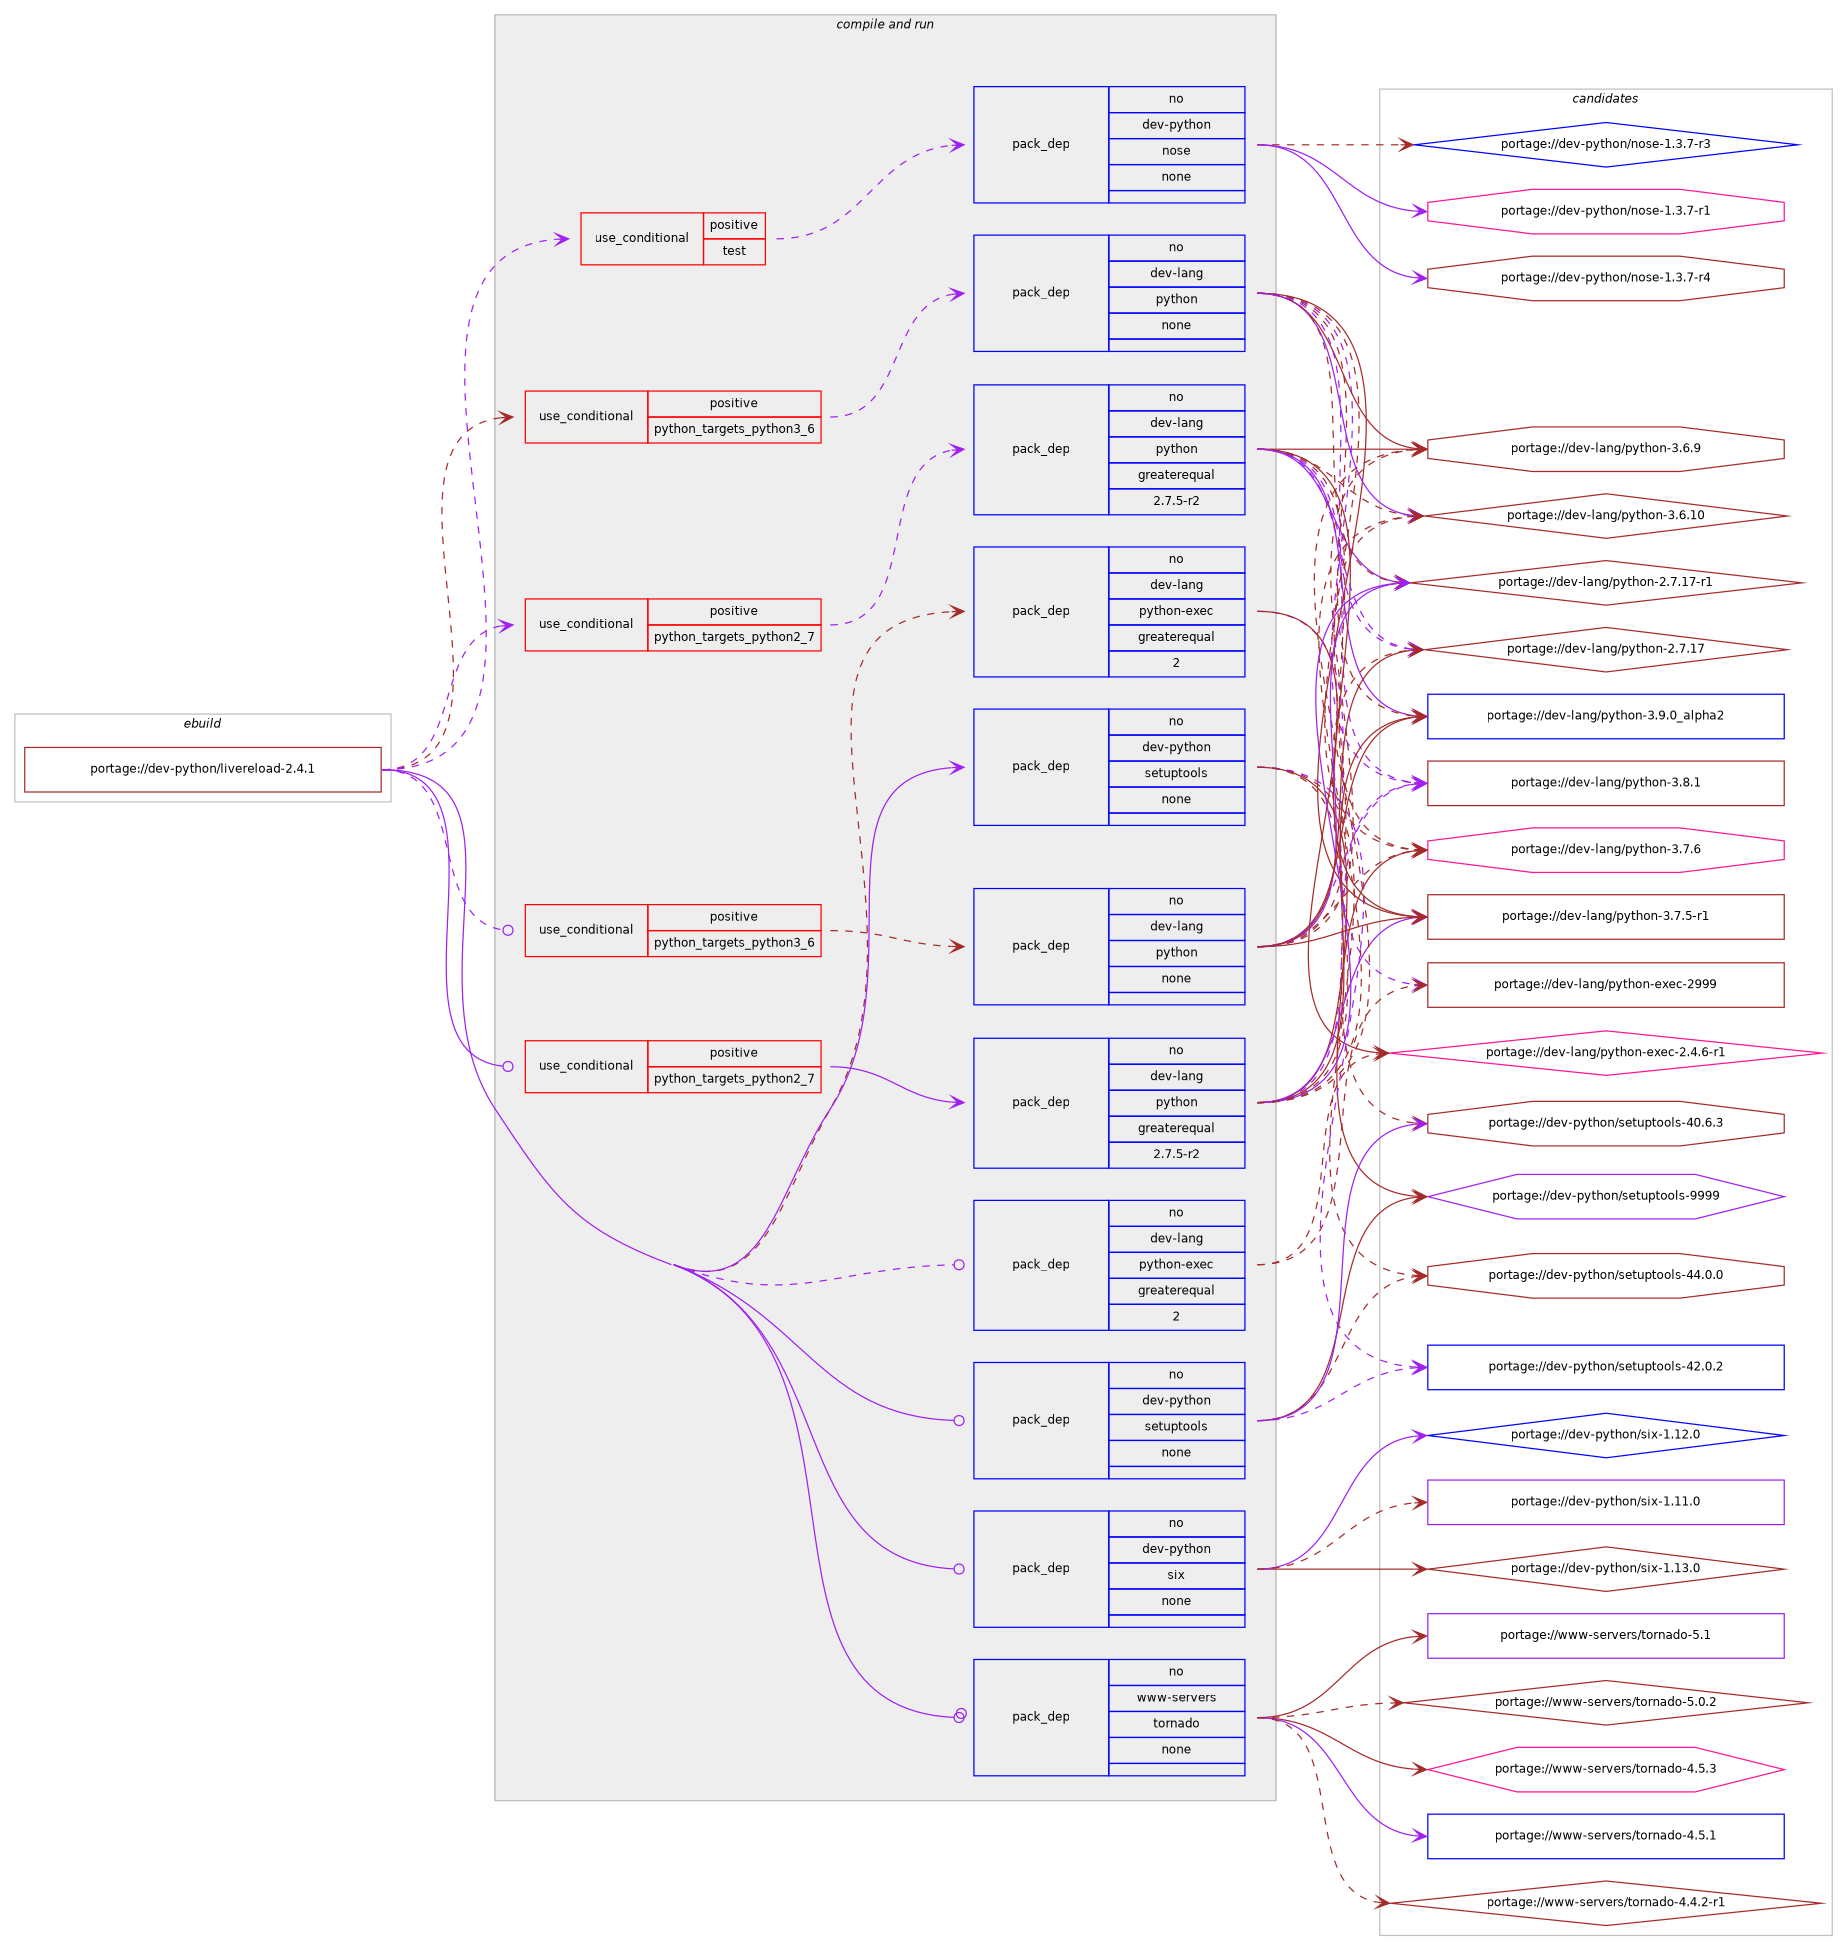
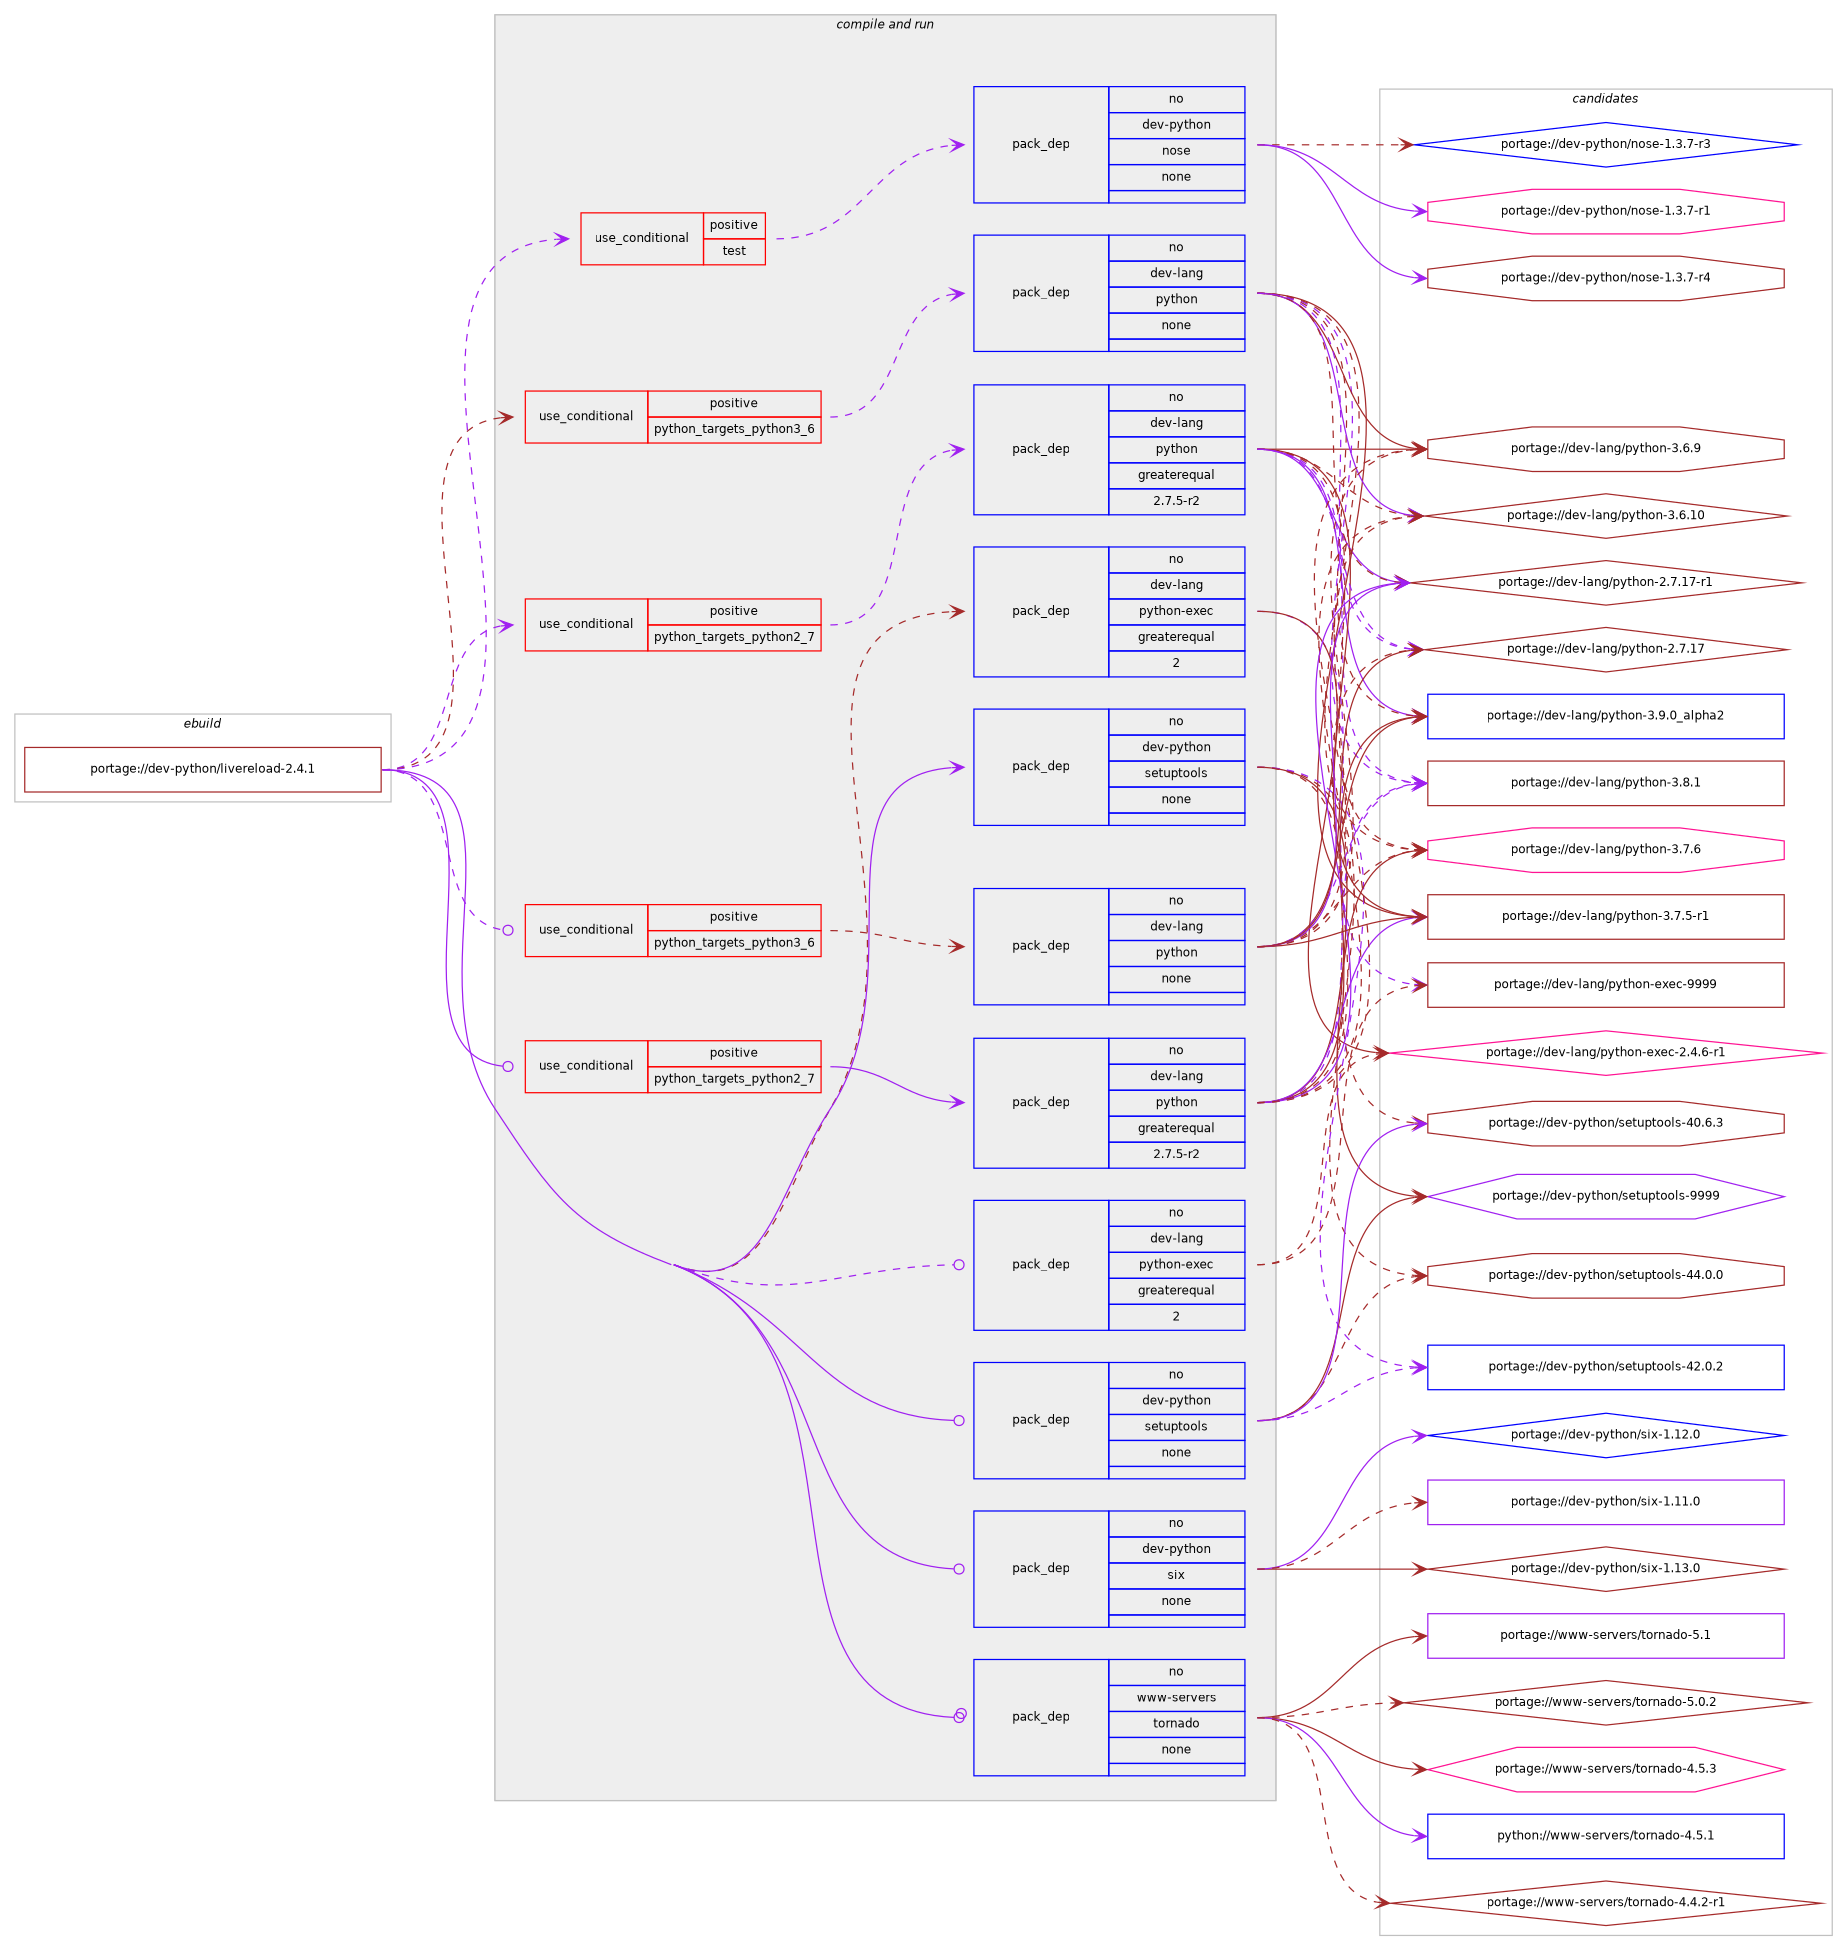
node "portage://dev-lang/python-exec-2999": label "portage://dev-lang/python-exec-2999" -> "portage://dev-lang/python-exec-9999"
node "portage://www-servers/tornado-4.5.1": label "portage://www-servers/tornado-4.5.1" -> "python://www-servers/tornado-4.5.1"
